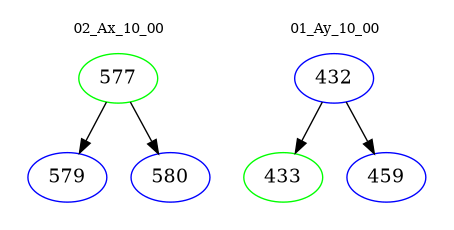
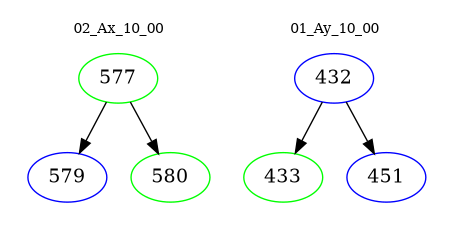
node "580": color blue -> green
node "459": label "459" -> "451"
